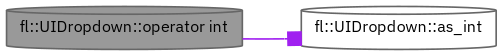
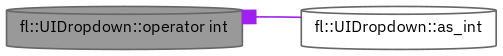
edge "fl::UIDropdown::operator int" -> "fl::UIDropdown::as_int": reversed
